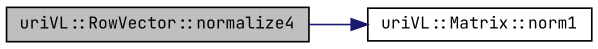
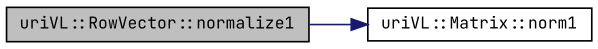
node "uriVL::RowVector::normalize4": label "uriVL::RowVector::normalize4" -> "uriVL::RowVector::normalize1"
